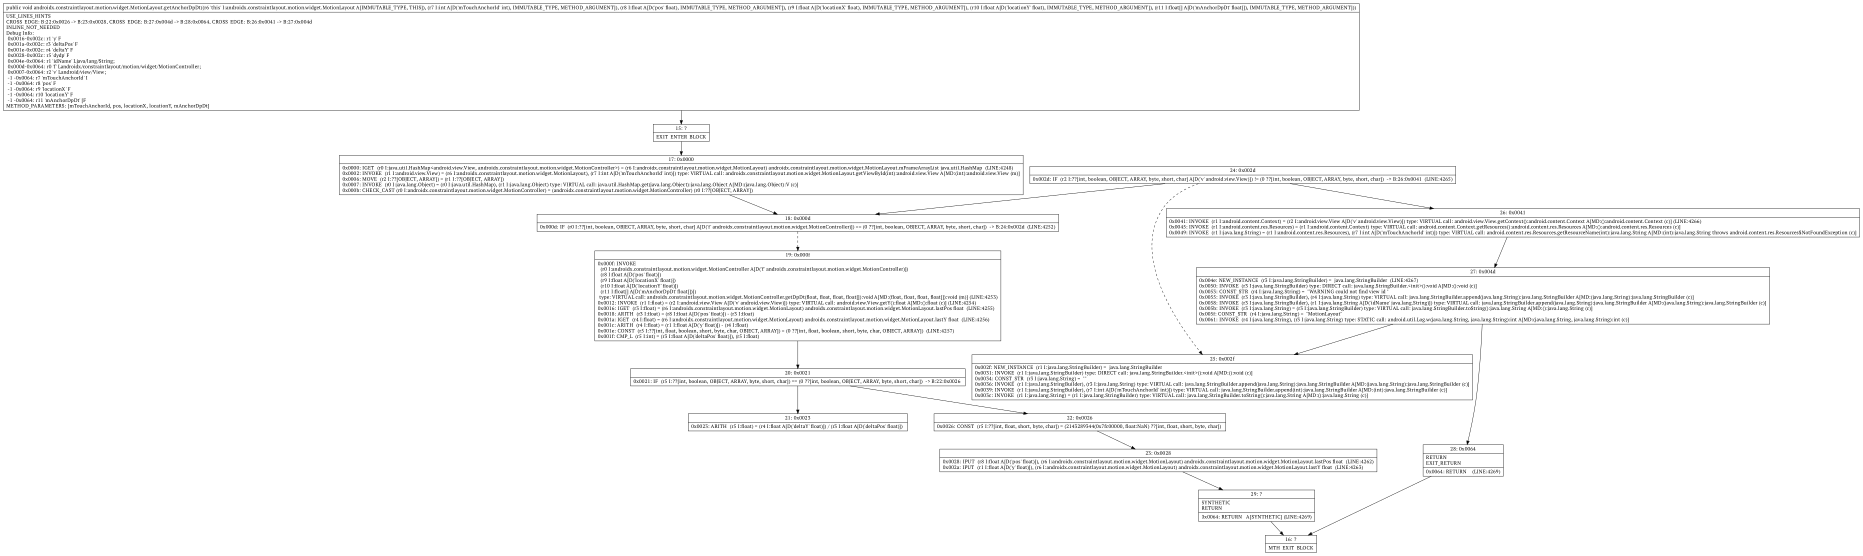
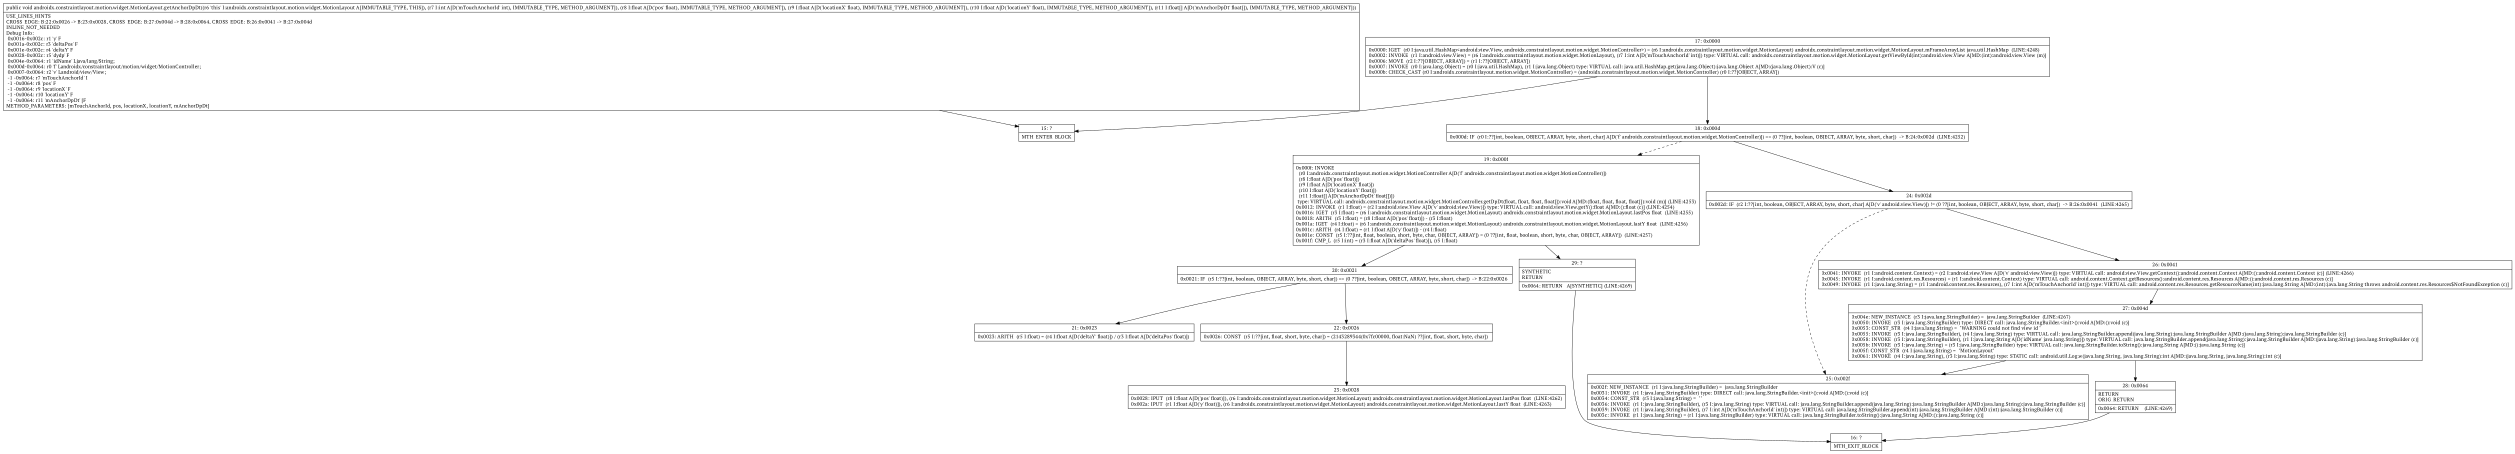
node "15: ?": text "EXIT_ENTER_BLOCK" -> "MTH_ENTER_BLOCK"
edge "15: ?" -> "17: 0x0000": reversed
edge "24: 0x002d" -> "18: 0x000d": reversed
node "28: 0x0064": text "EXIT_RETURN" -> "ORIG_RETURN"
edge "23: 0x0028" -> "29: ?": now "19: 0x000f" -> "29: ?"
